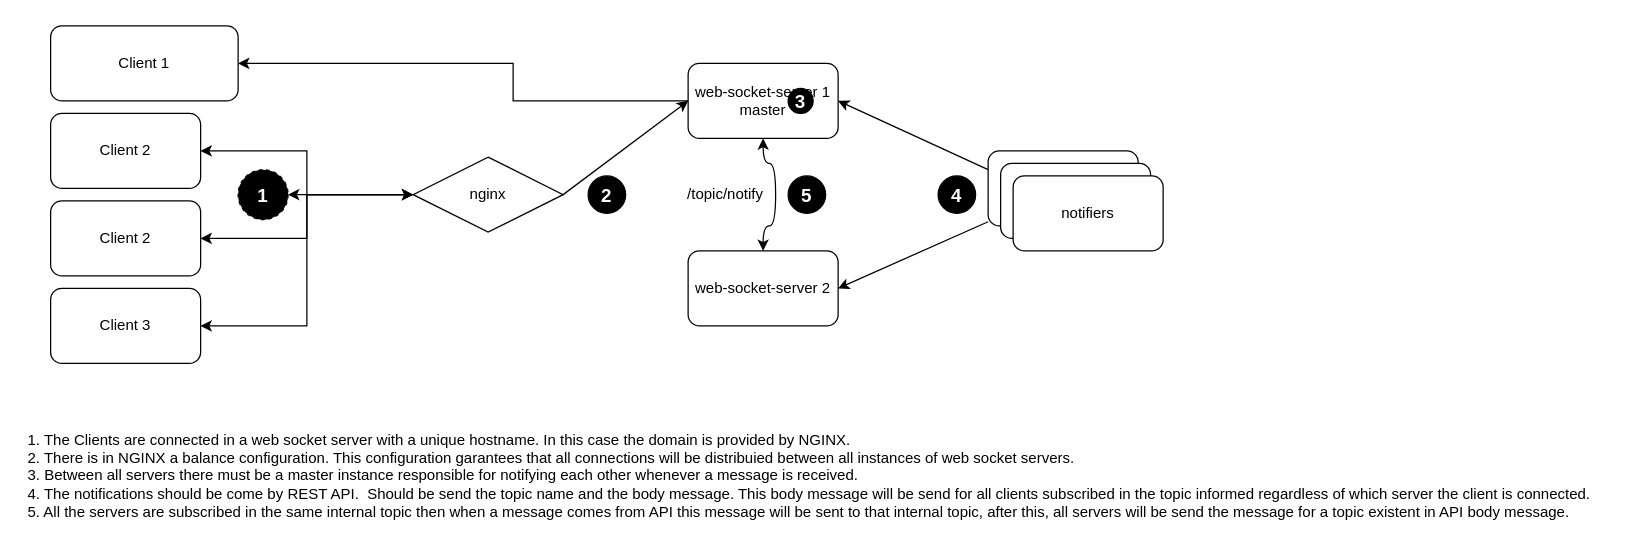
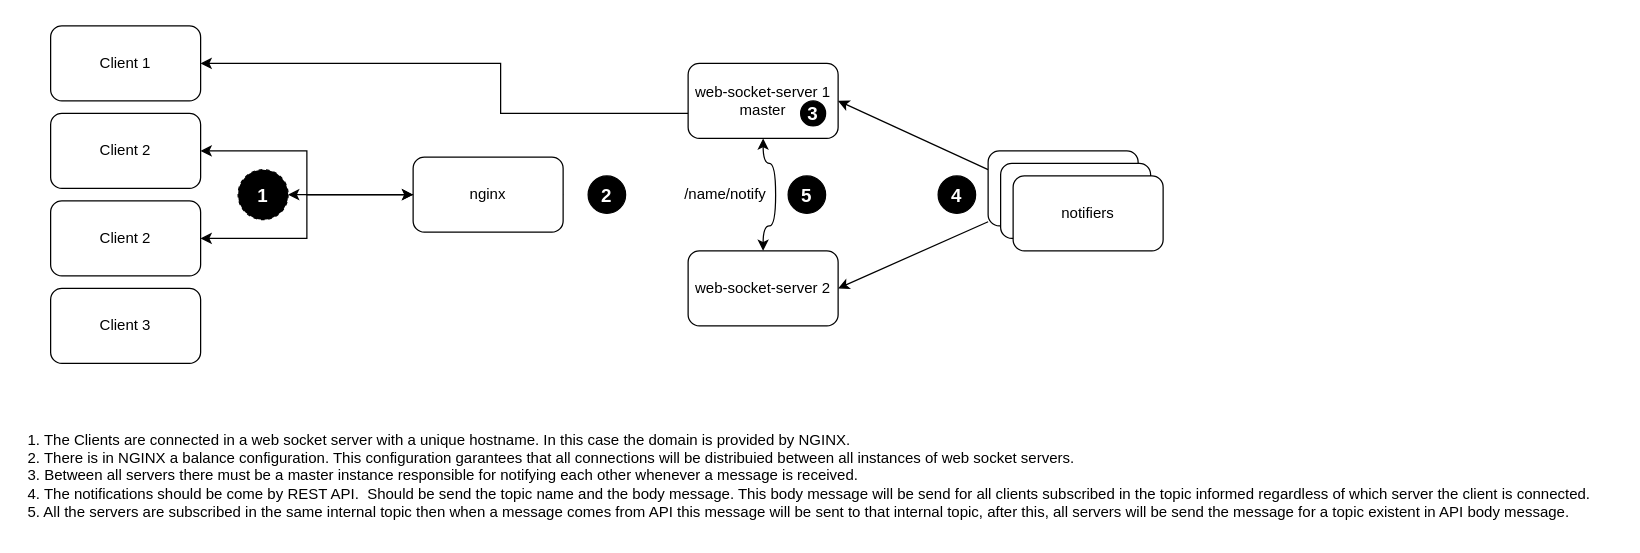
node "Client 1": size 188x75 -> 150x75
node "3": moved (801, 101) -> (813, 113)
edge "nginx" -> "web-socket-server 1 master": removed
node "nginx": shape diamond -> rounded rectangle
node "/topic/notify": label "/topic/notify" -> "/name/notify"
edge "nginx" -- "Client 3": removed
